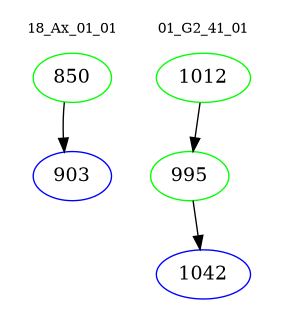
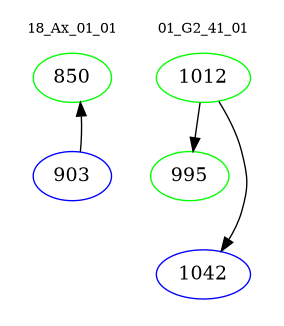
edge "850" -> "903": reversed
edge "995" -> "1042": now "1012" -> "1042"
